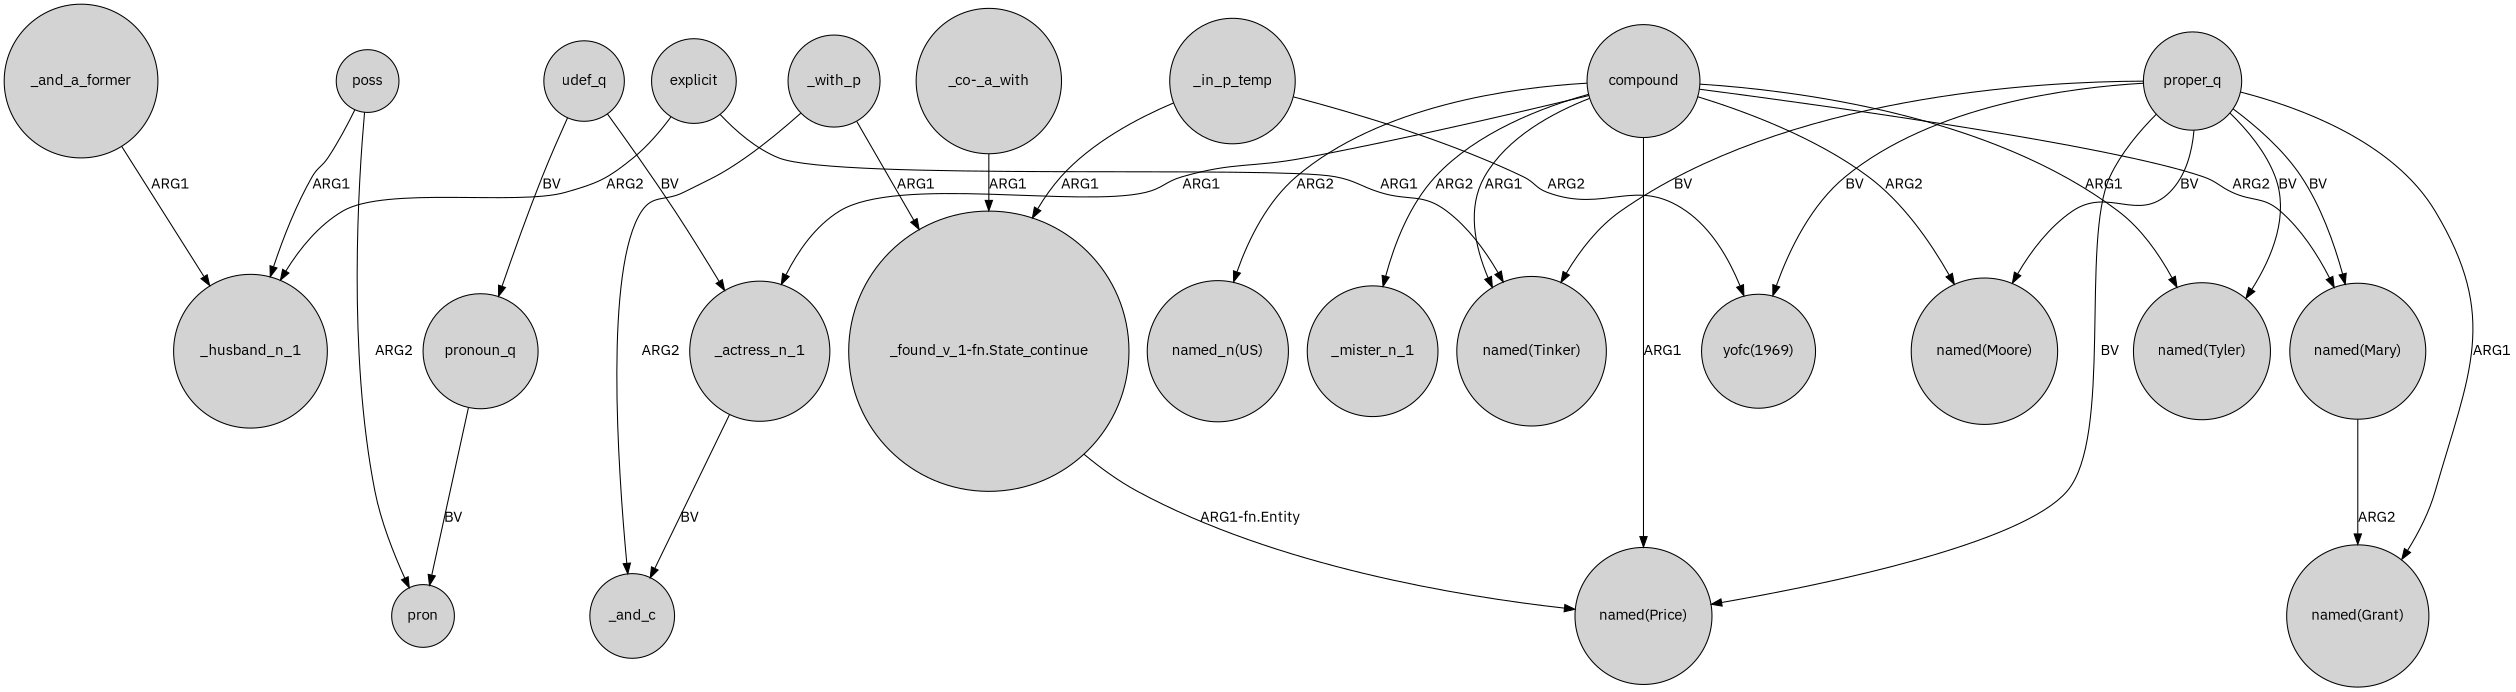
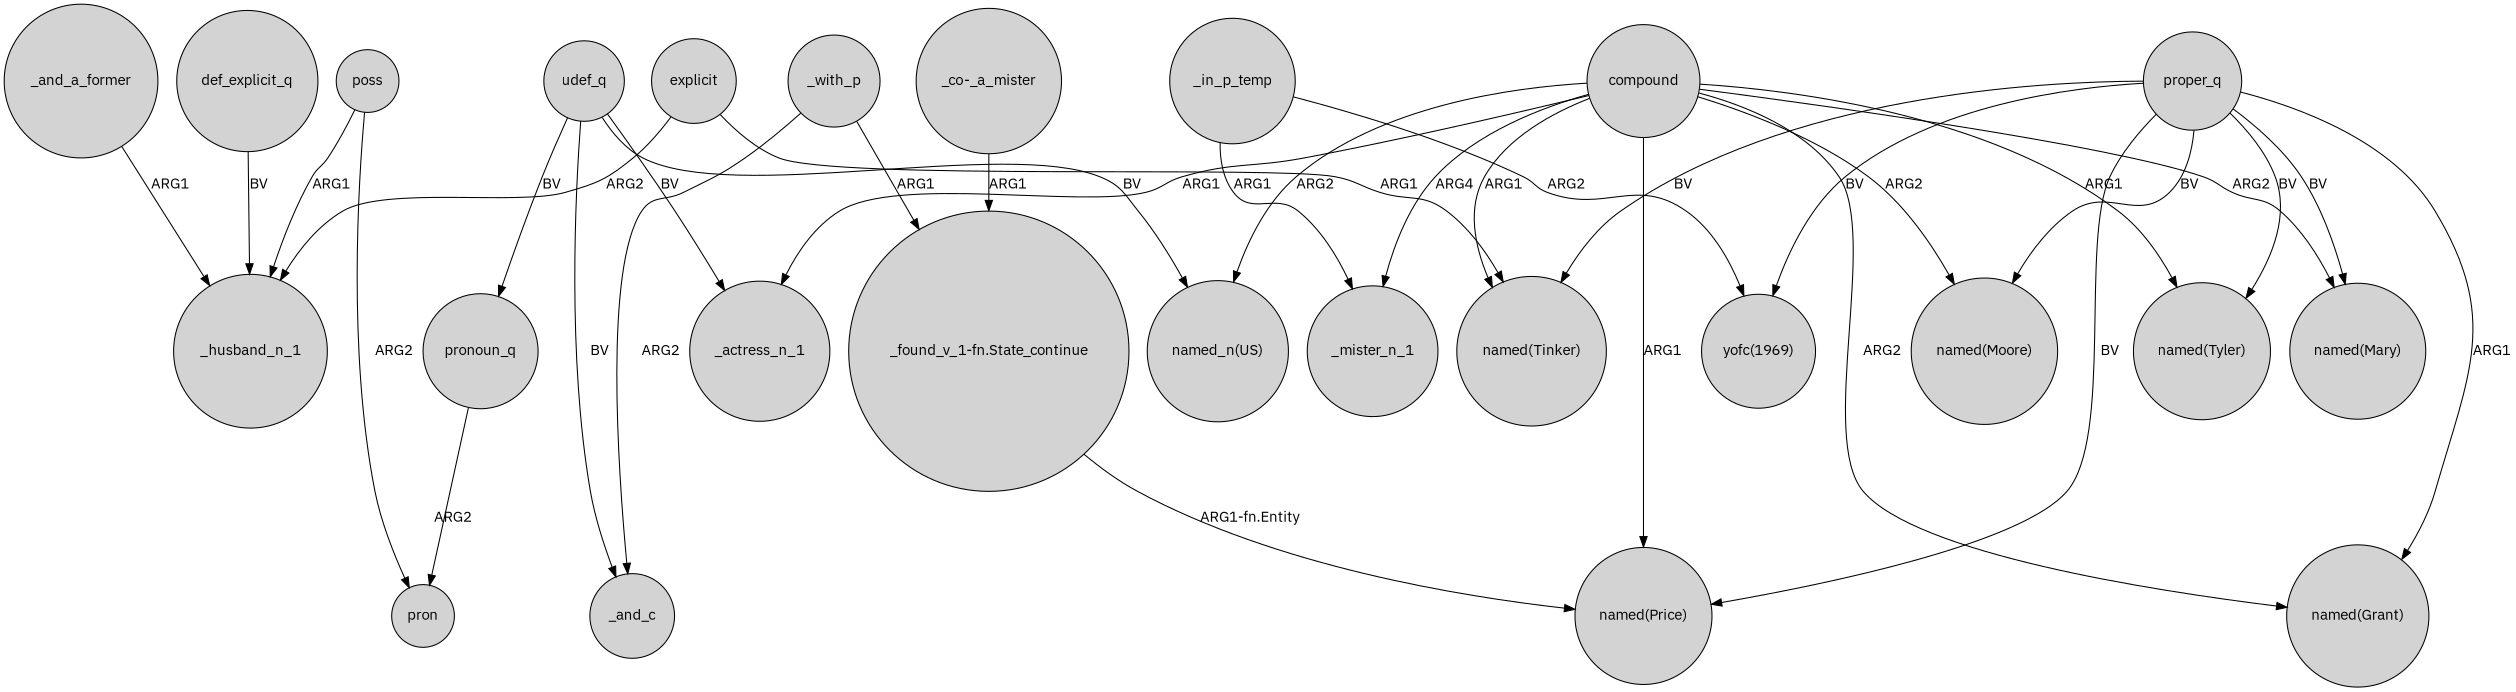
node "def_explicit_q": added
node "_co-_a_with": label "_co-_a_with" -> "_co-_a_mister"
edge "_in_p_temp" -> "_found_v_1-fn.State_continue": now "_in_p_temp" -> "_mister_n_1"
edge "udef_q" -> "named_n(US)": added, label "BV"
edge "compound" -> "_mister_n_1": label "ARG2" -> "ARG4"
edge "named(Mary)" -> "named(Grant)": now "compound" -> "named(Grant)"
edge "_actress_n_1" -> "_and_c": now "udef_q" -> "_and_c"
edge "pronoun_q" -> "pron": label "BV" -> "ARG2"
